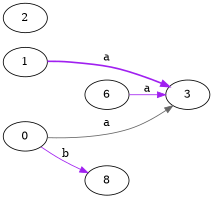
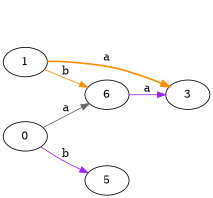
node "2": removed
edge "1" -> "3": color purple -> darkorange
edge "1" -> "6": added, label "b"
edge "0" -> "3": now "0" -> "6"
node "8": label "8" -> "5"
